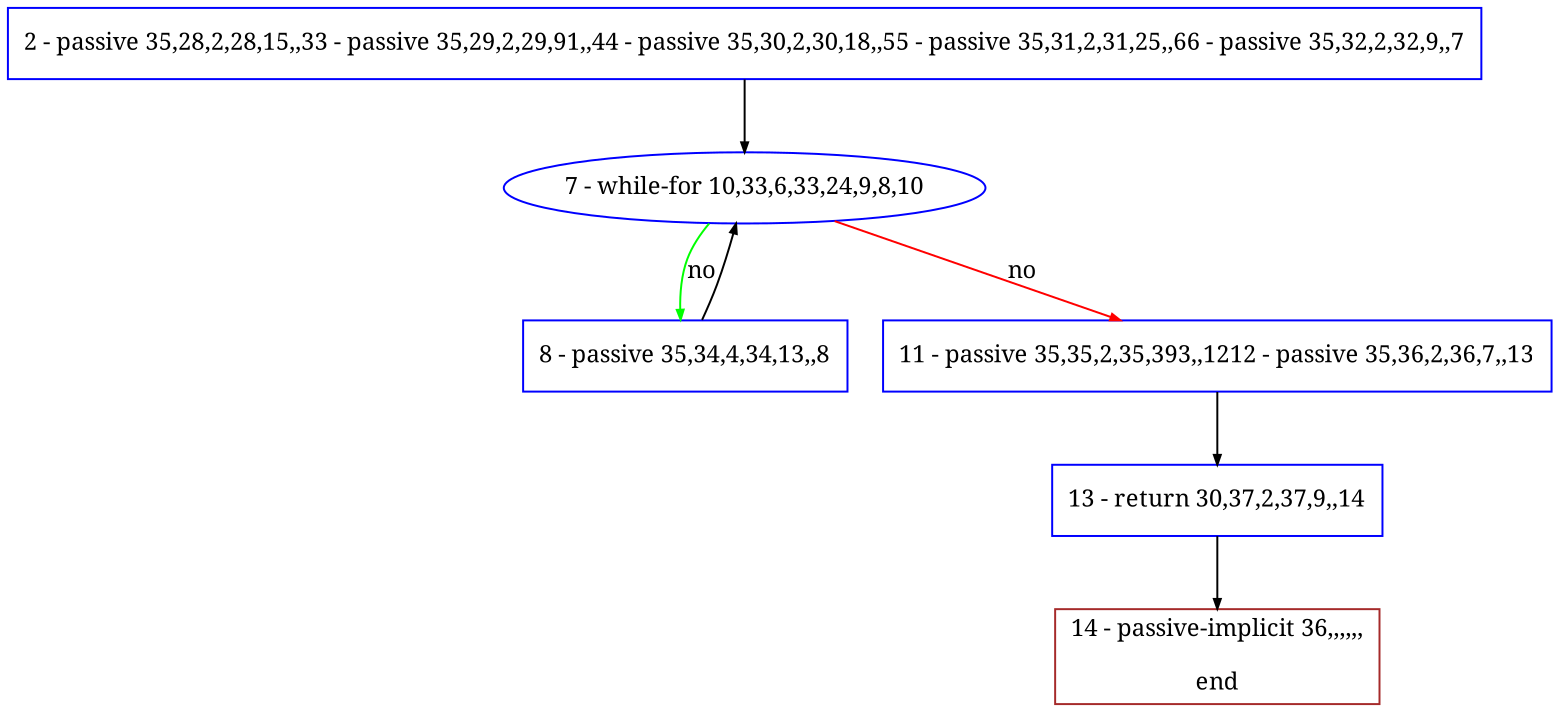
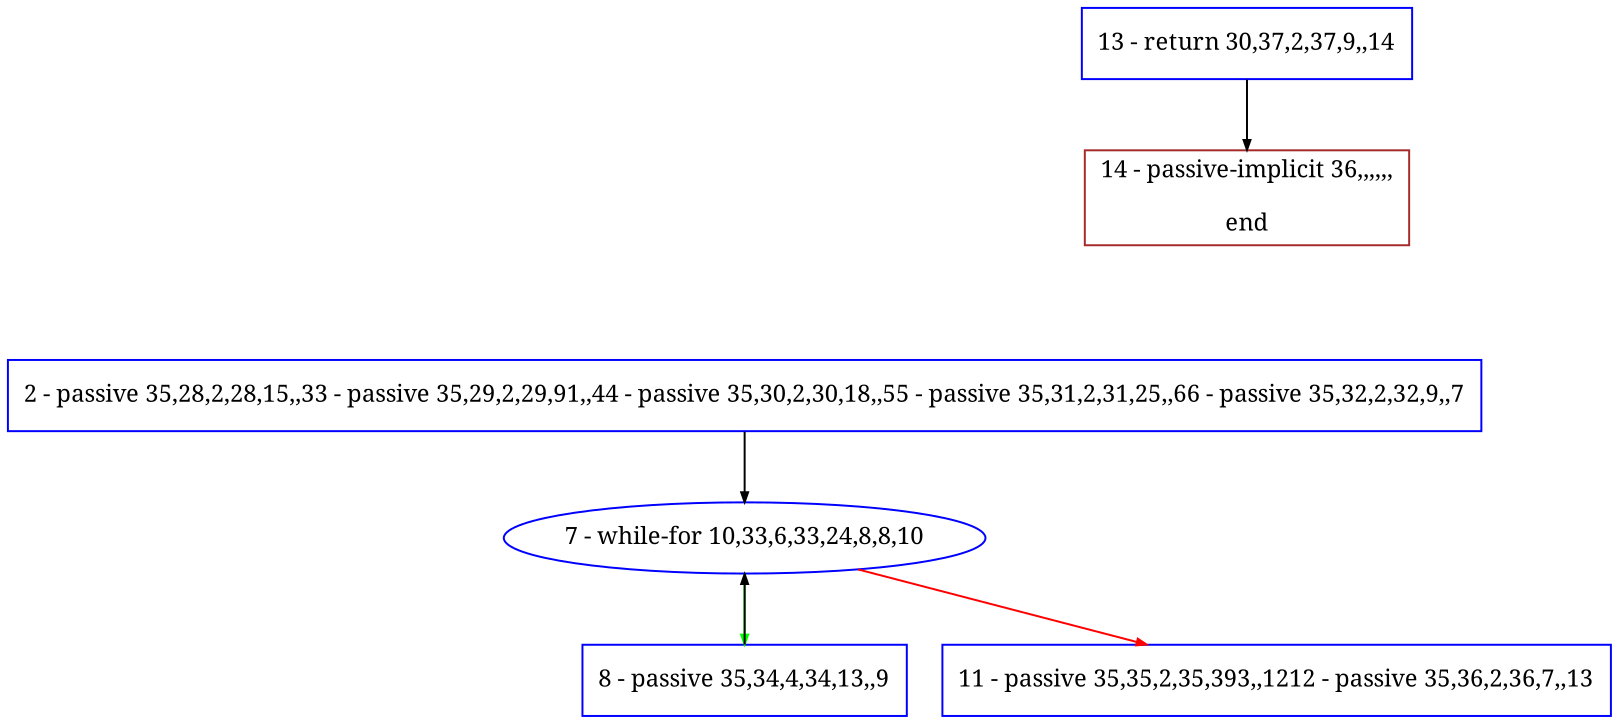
node "7 - while-for 10,33,6,33,24,9,8,10": label "7 - while-for 10,33,6,33,24,9,8,10" -> "7 - while-for 10,33,6,33,24,8,8,10"
node "8 - passive 35,34,4,34,13,,8": label "8 - passive 35,34,4,34,13,,8" -> "8 - passive 35,34,4,34,13,,9"
edge "11 - passive 35,35,2,35,393,,1212 - passive 35,36,2,36,7,,13" -> "13 - return 30,37,2,37,9,,14": removed
